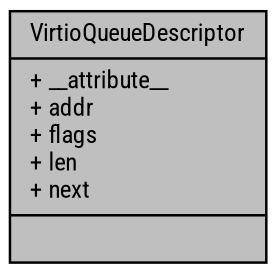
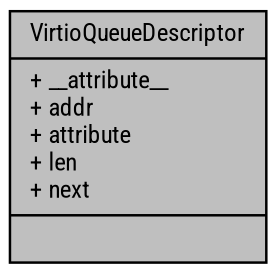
node "VirtioQueueDescriptor": text "+ flags" -> "+ attribute"
